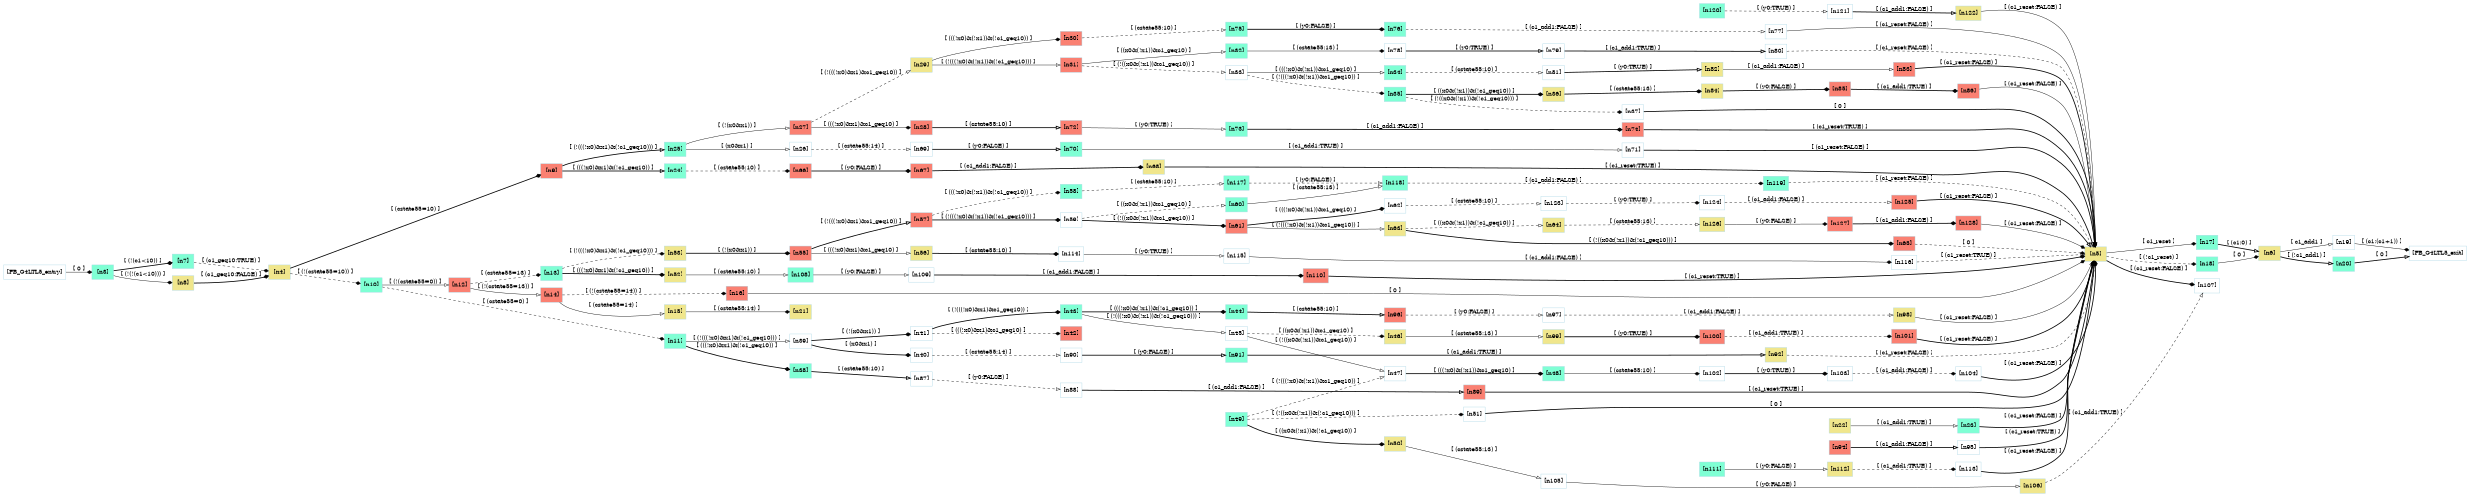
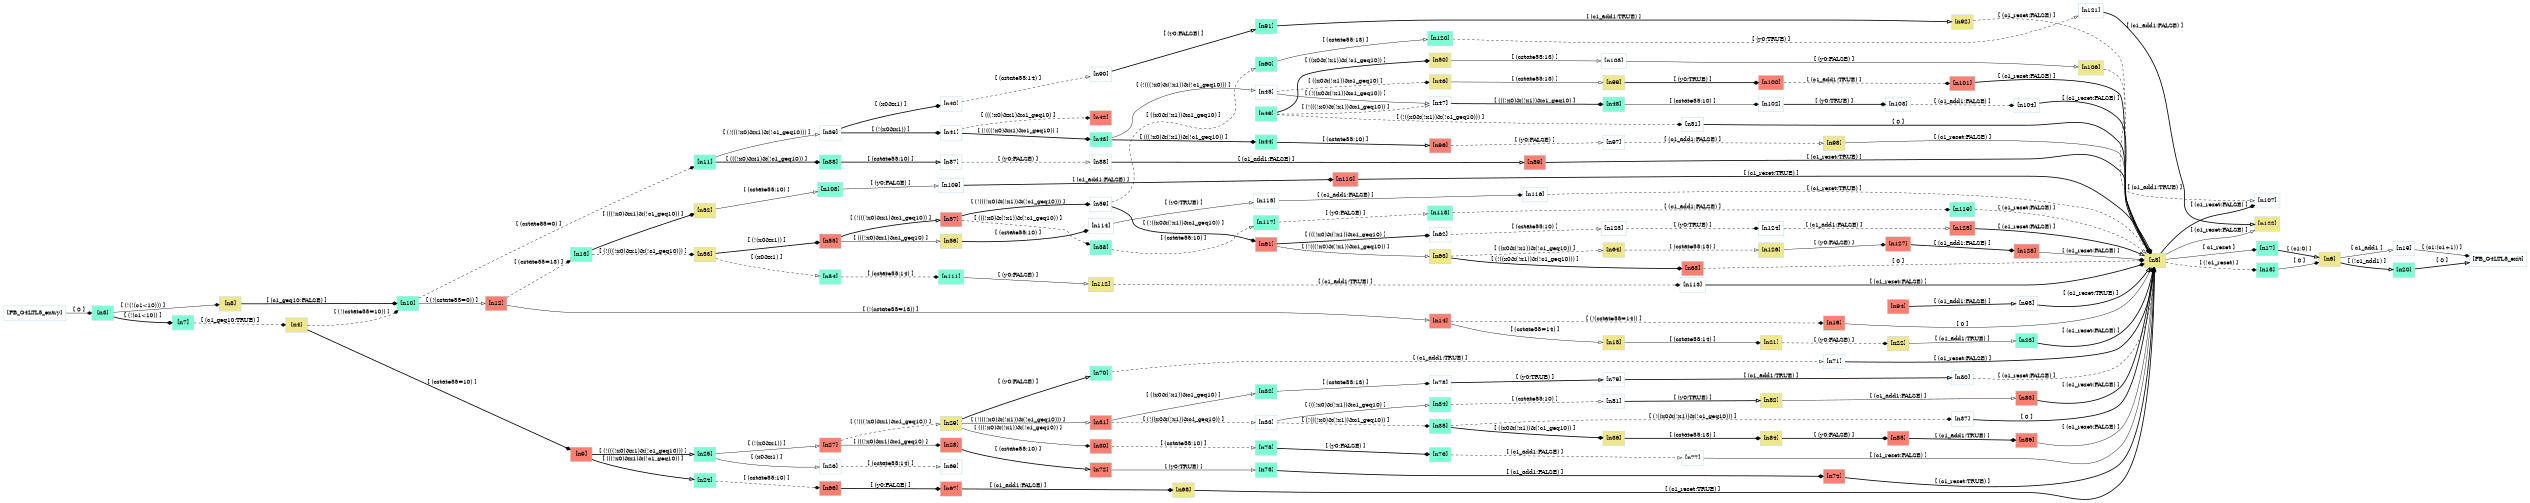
edge "[n122]" -> "[n5]": reversed
edge "[n69]" -> "[n70]": now "[n29]" -> "[n70]"
edge "[n70]" -> "[n71]": style solid -> dashed
edge "[n60]" -> "[n118]": now "[n60]" -> "[n120]"
node "[n54]": added
edge "[n8]" -> "[n4]": now "[n8]" -> "[n10]"
edge "[n21]" -> "[n22]": added, label "[ (y0:FALSE) ]"
